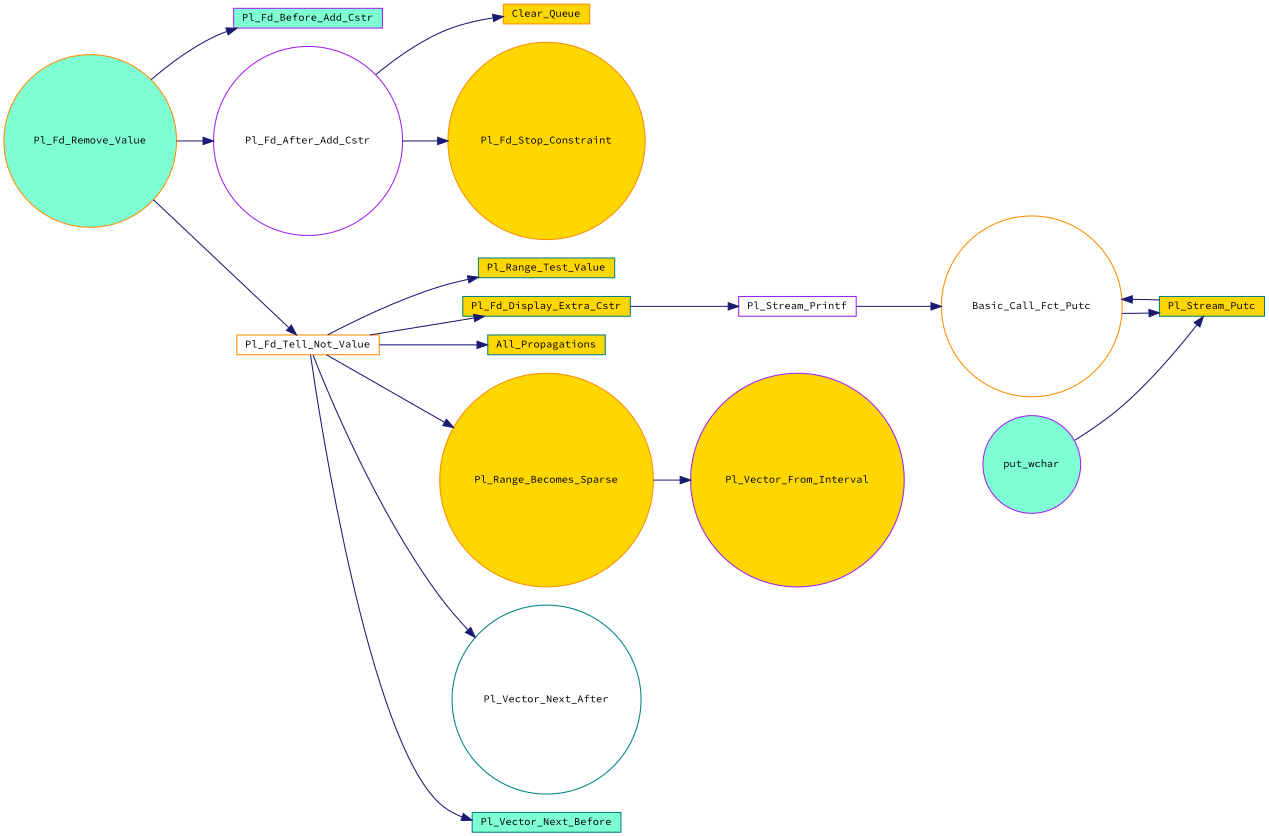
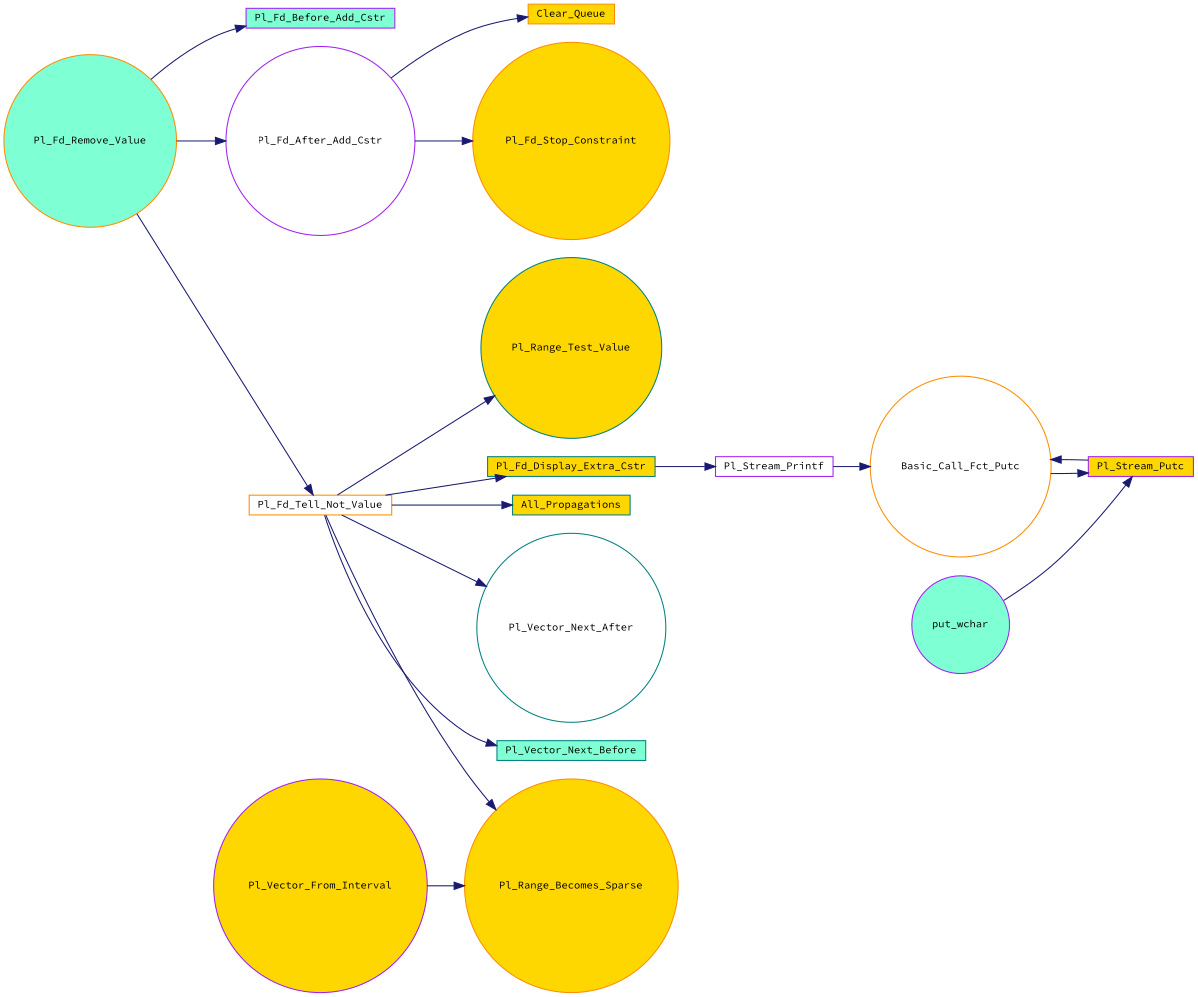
node "Pl_Range_Test_Value": shape box -> circle
node "Pl_Stream_Putc": color teal -> purple
edge "Pl_Range_Becomes_Sparse" -> "Pl_Vector_From_Interval": reversed
